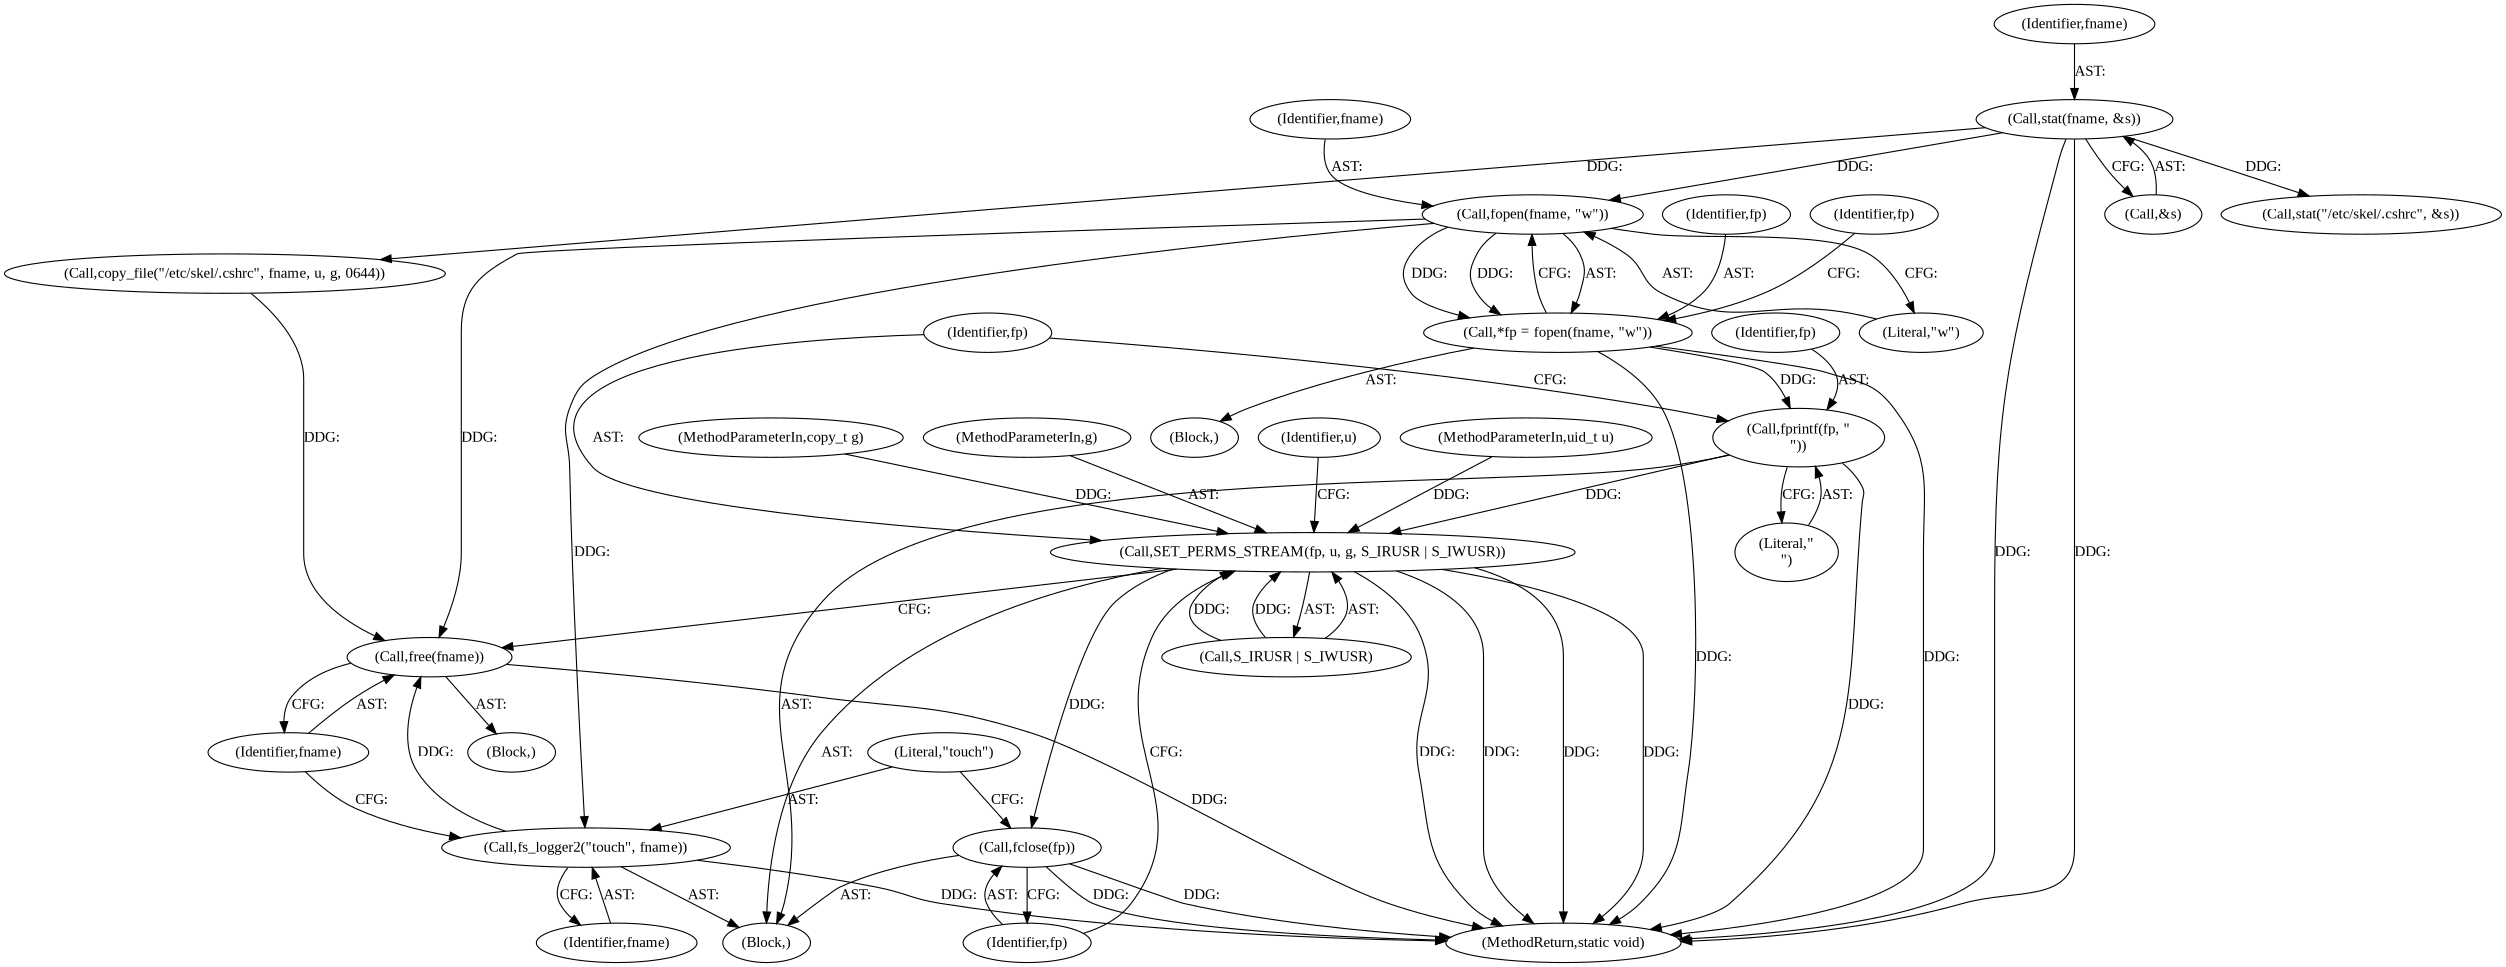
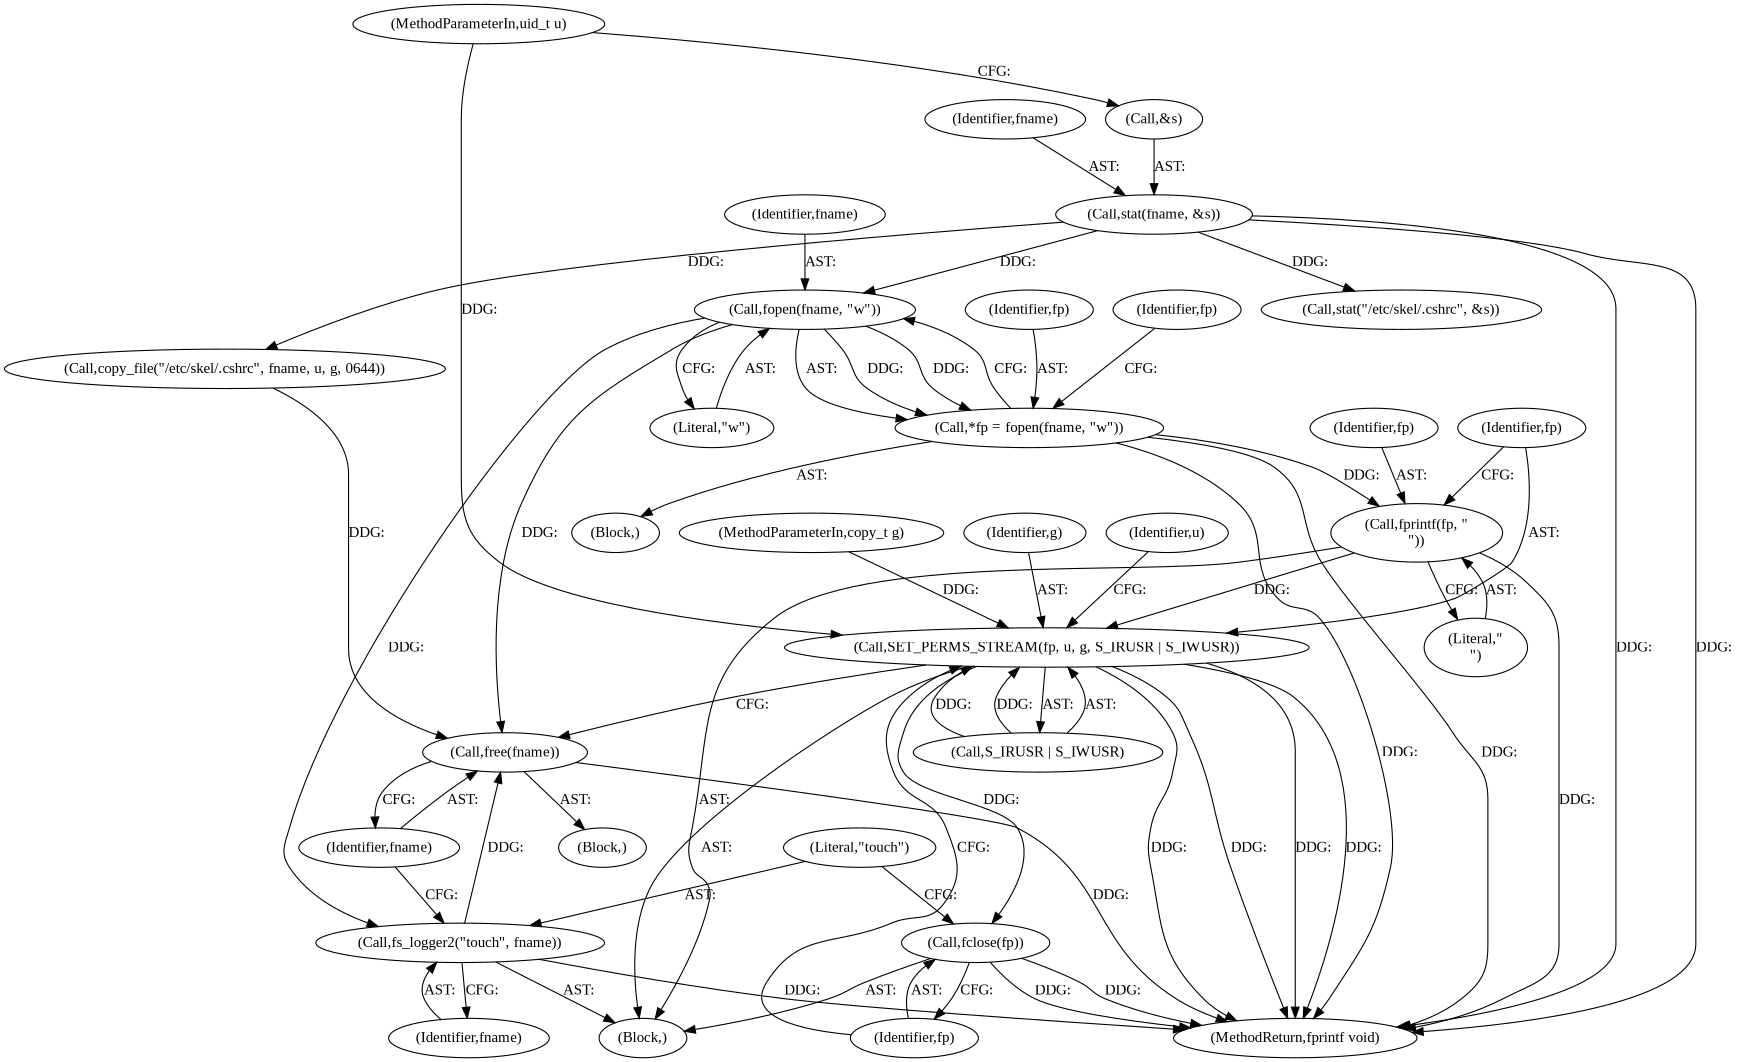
edge "(Call,stat(fname, &s))" -> "(Call,&s)": now "(MethodParameterIn,uid_t u)" -> "(Call,&s)"
node "(MethodParameterIn,g)": label "(MethodParameterIn,g)" -> "(Identifier,g)"
node "(MethodReturn,static void)": label "(MethodReturn,static void)" -> "(MethodReturn,fprintf void)"
